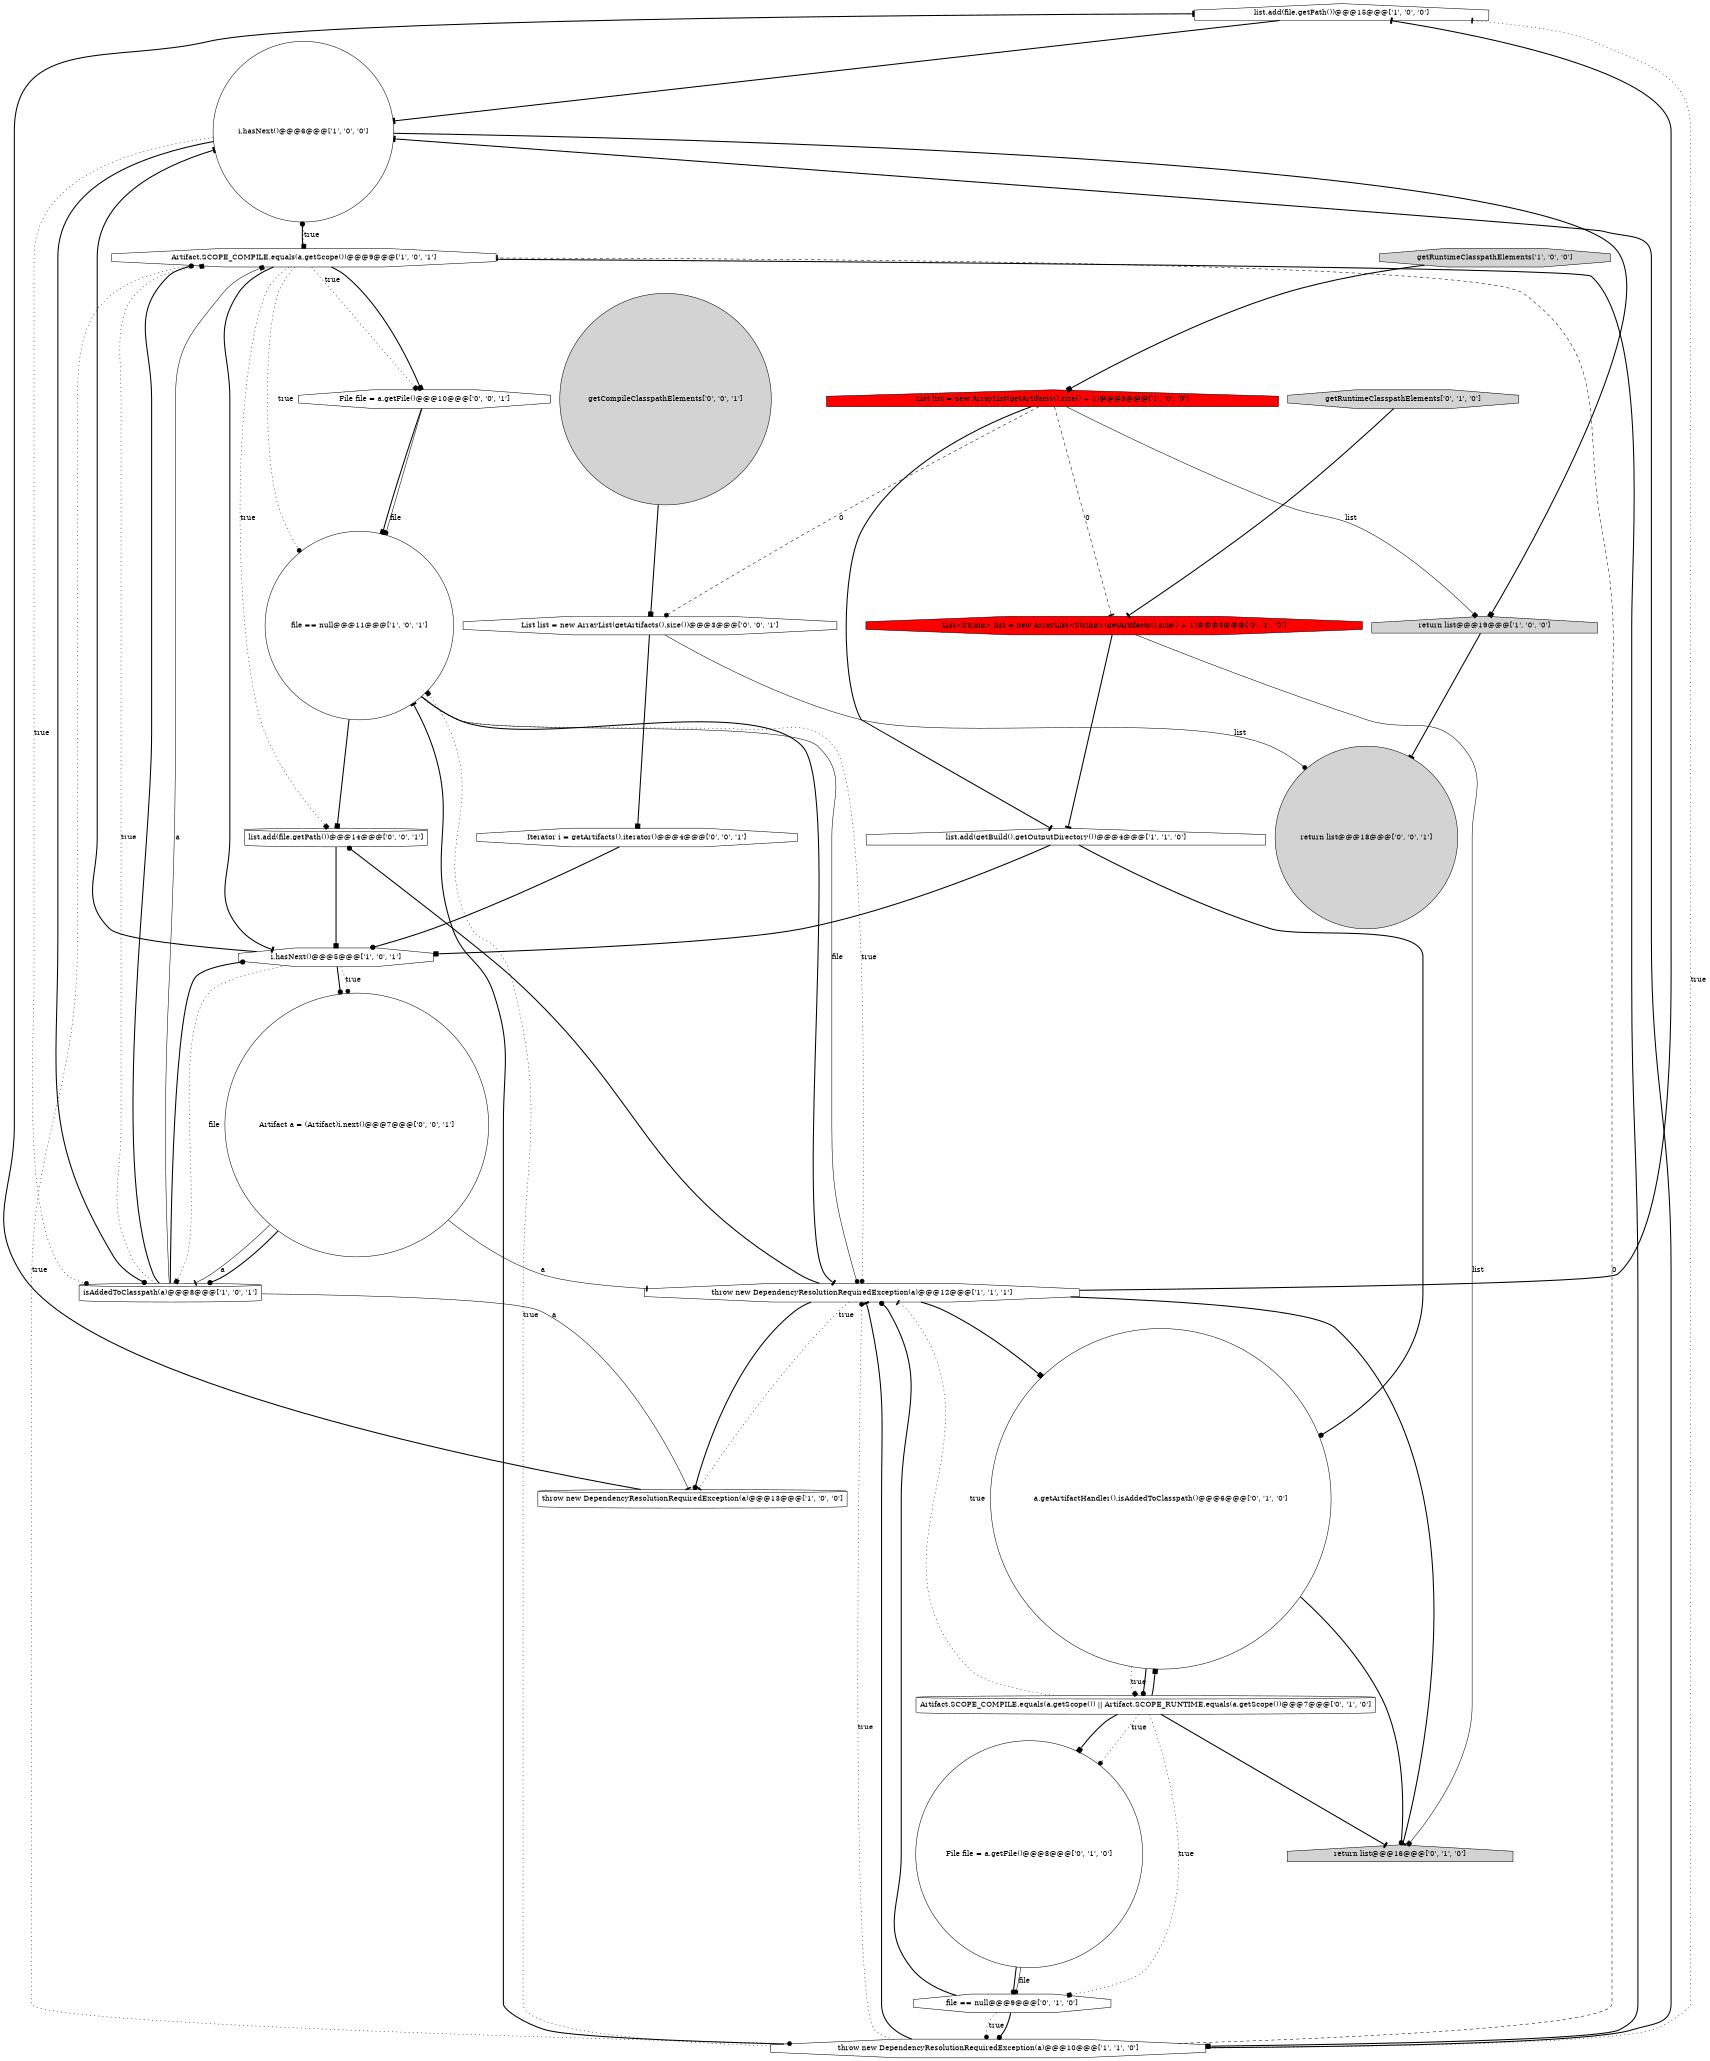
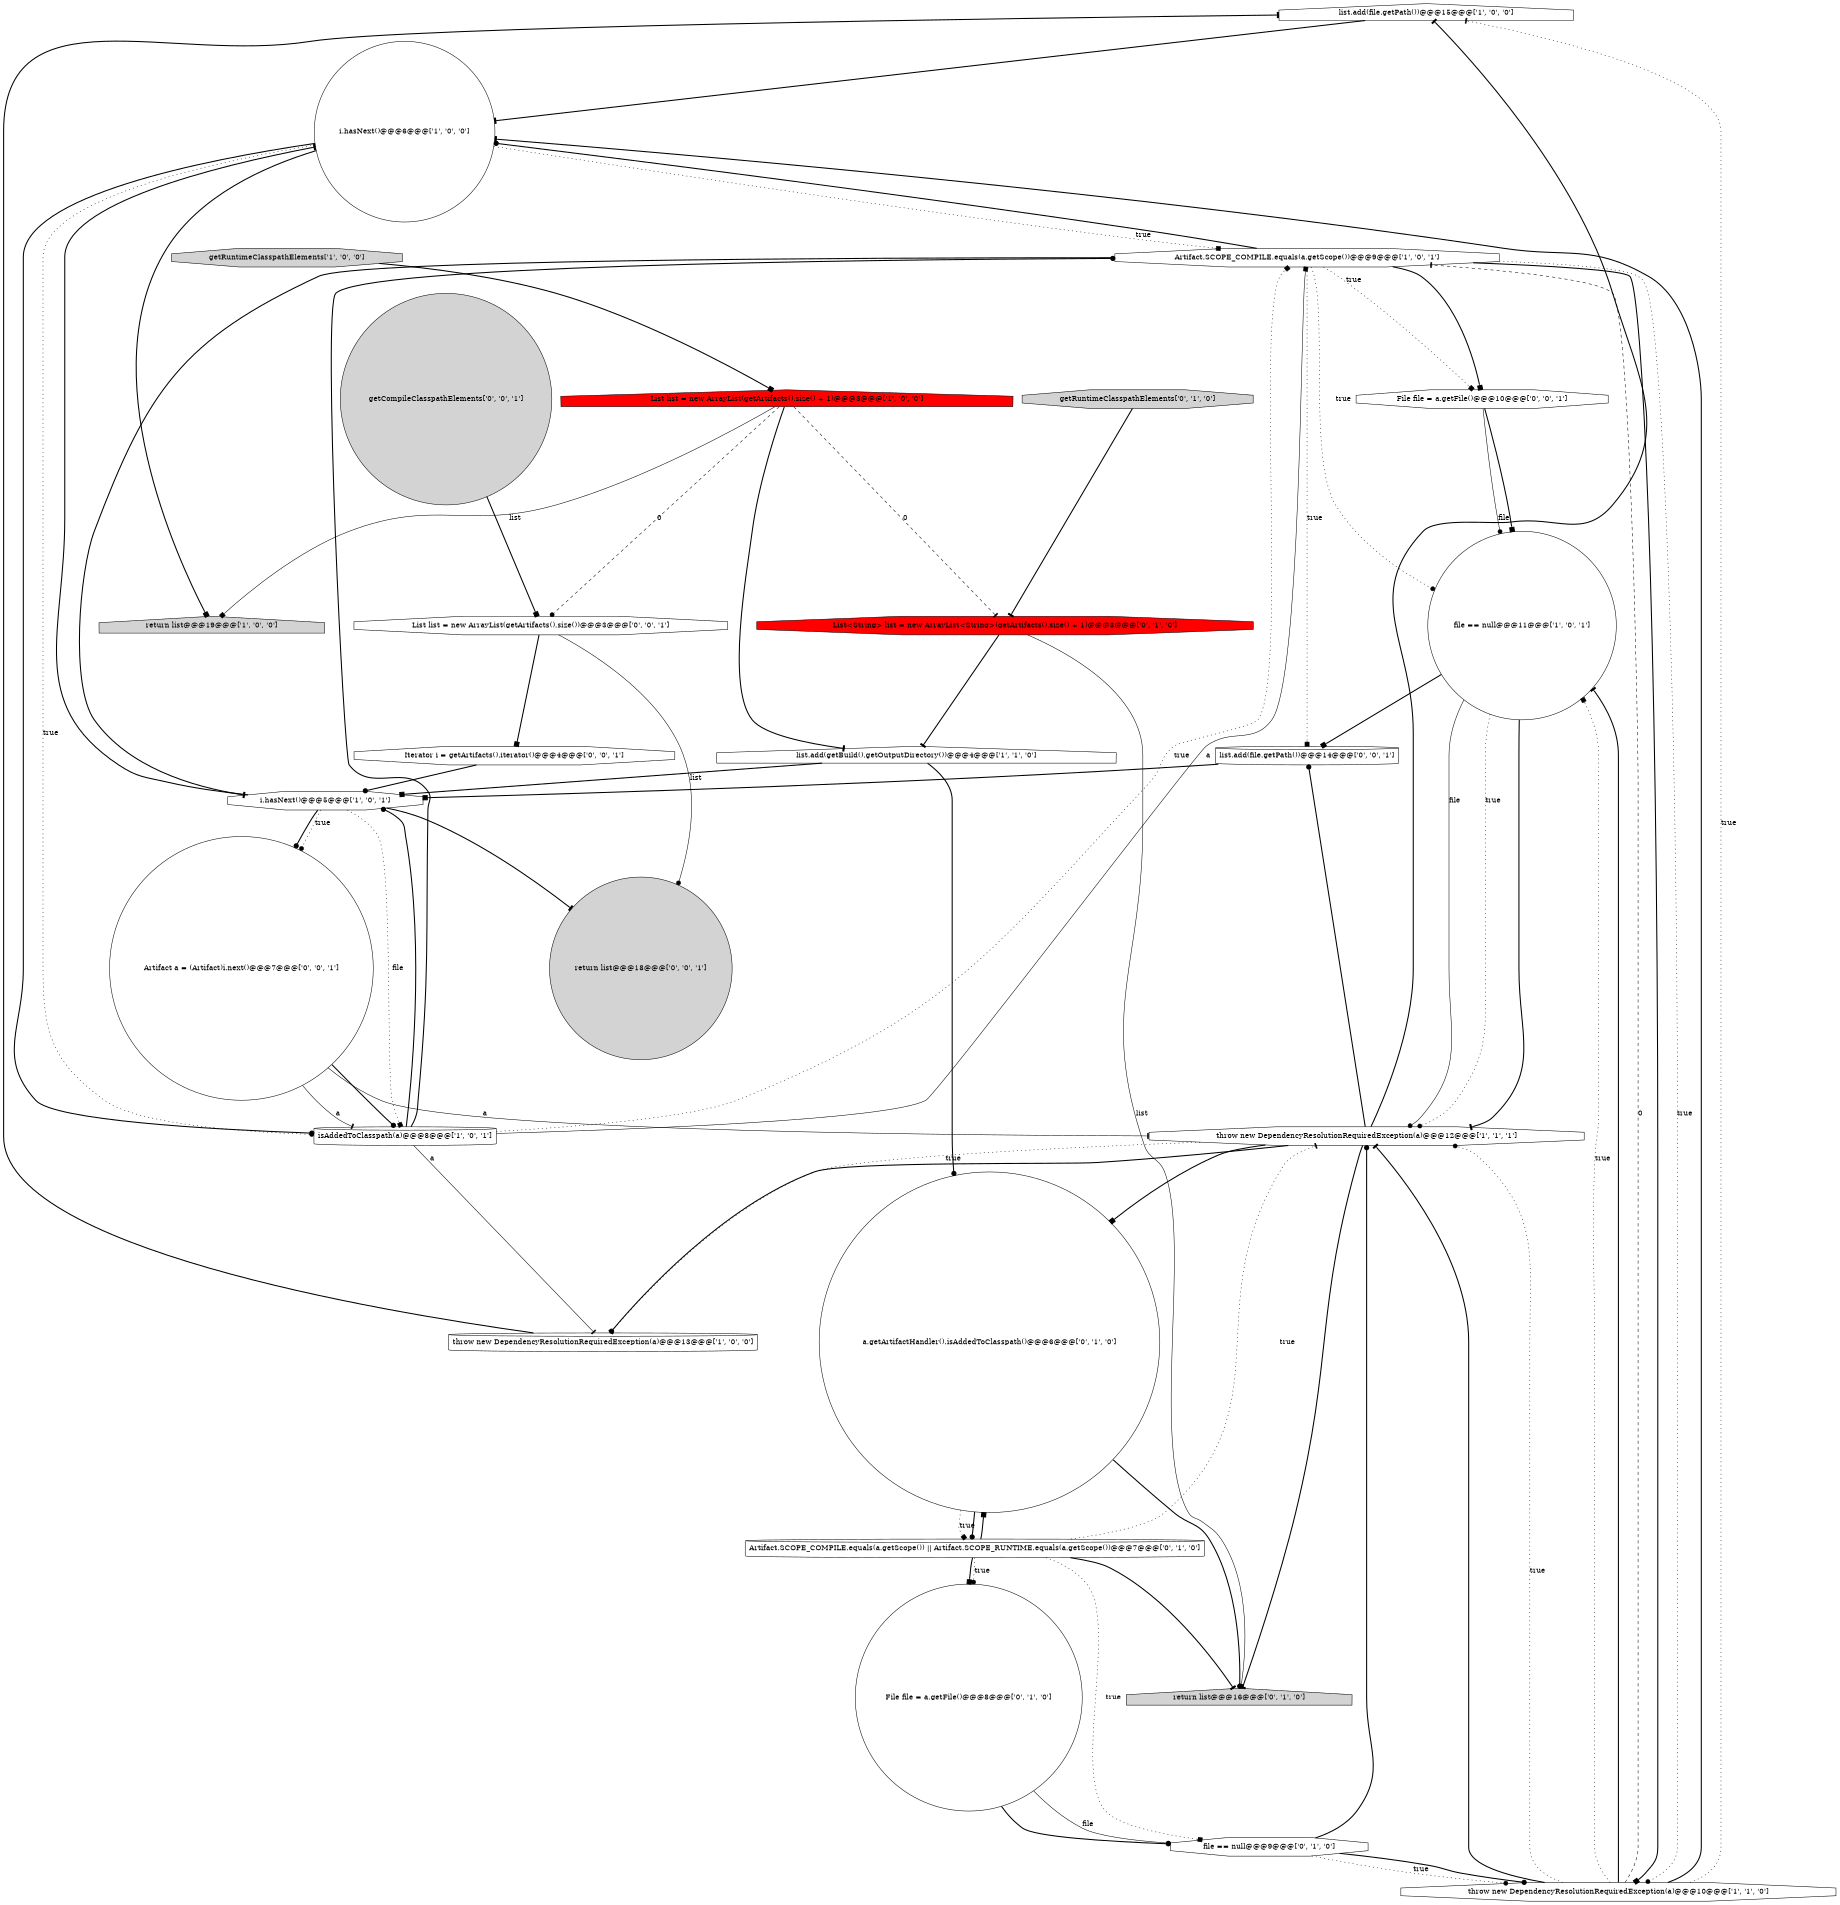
edge "return list@@@19@@@['1', '0', '0']" -> "return list@@@18@@@['0', '0', '1']": now "i.hasNext()@@@5@@@['1', '0', '1']" -> "return list@@@18@@@['0', '0', '1']"
